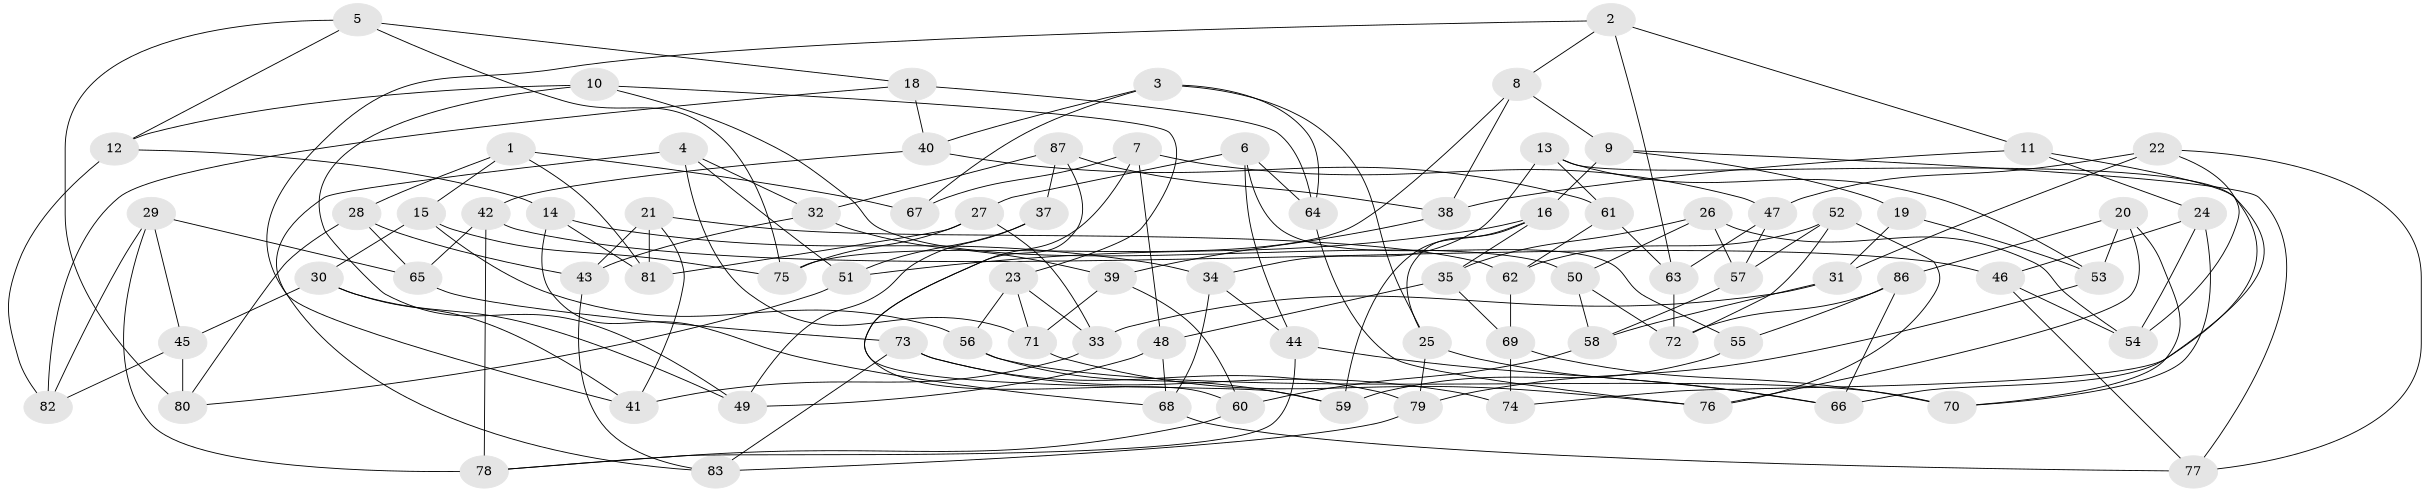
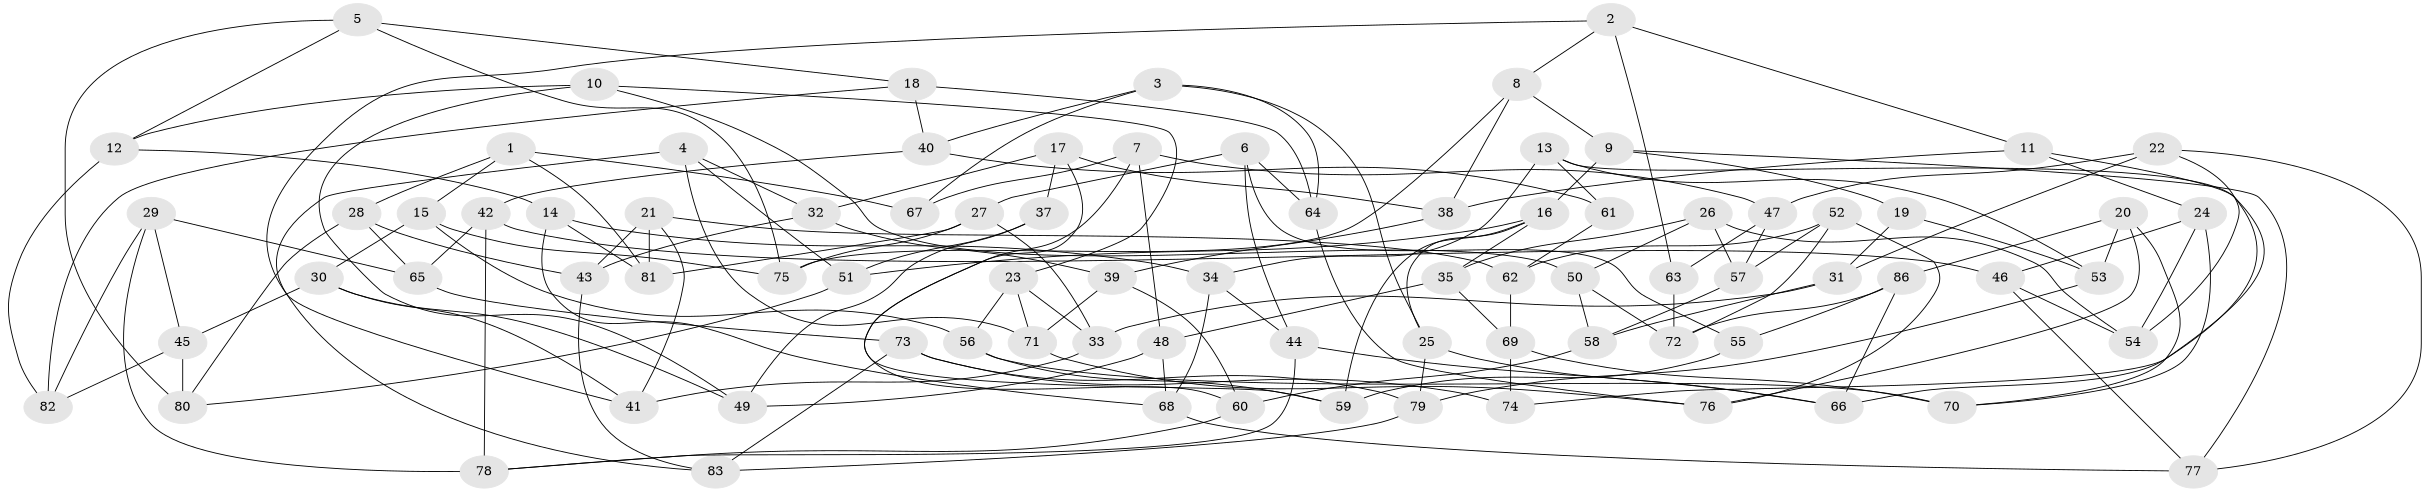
node "87": label "87" -> "17"
edge "61" -- "63": removed
